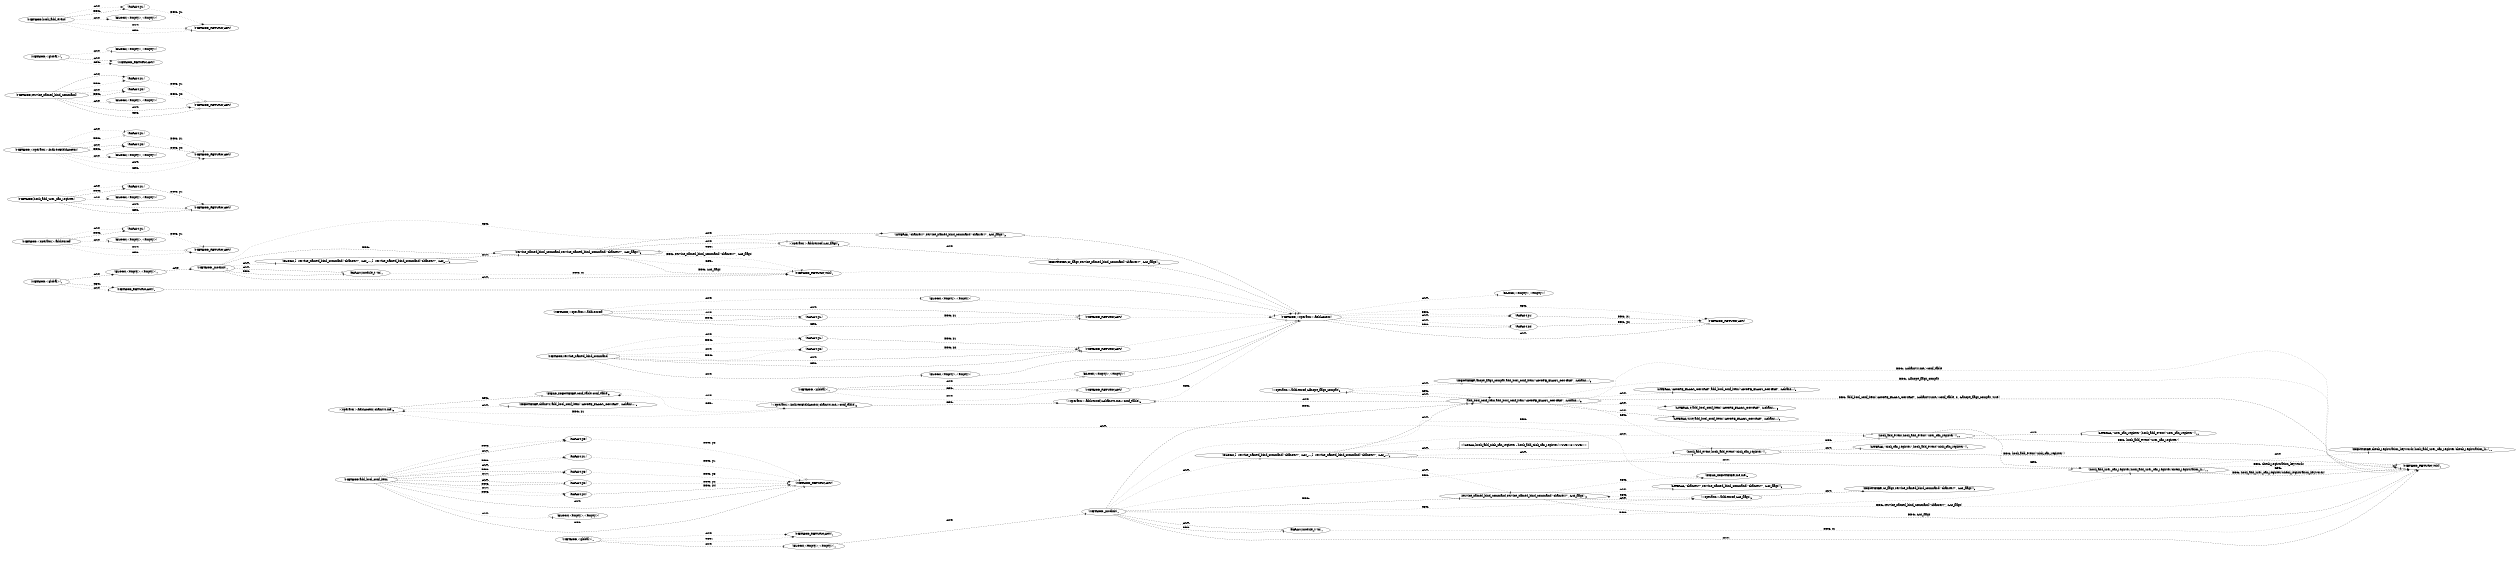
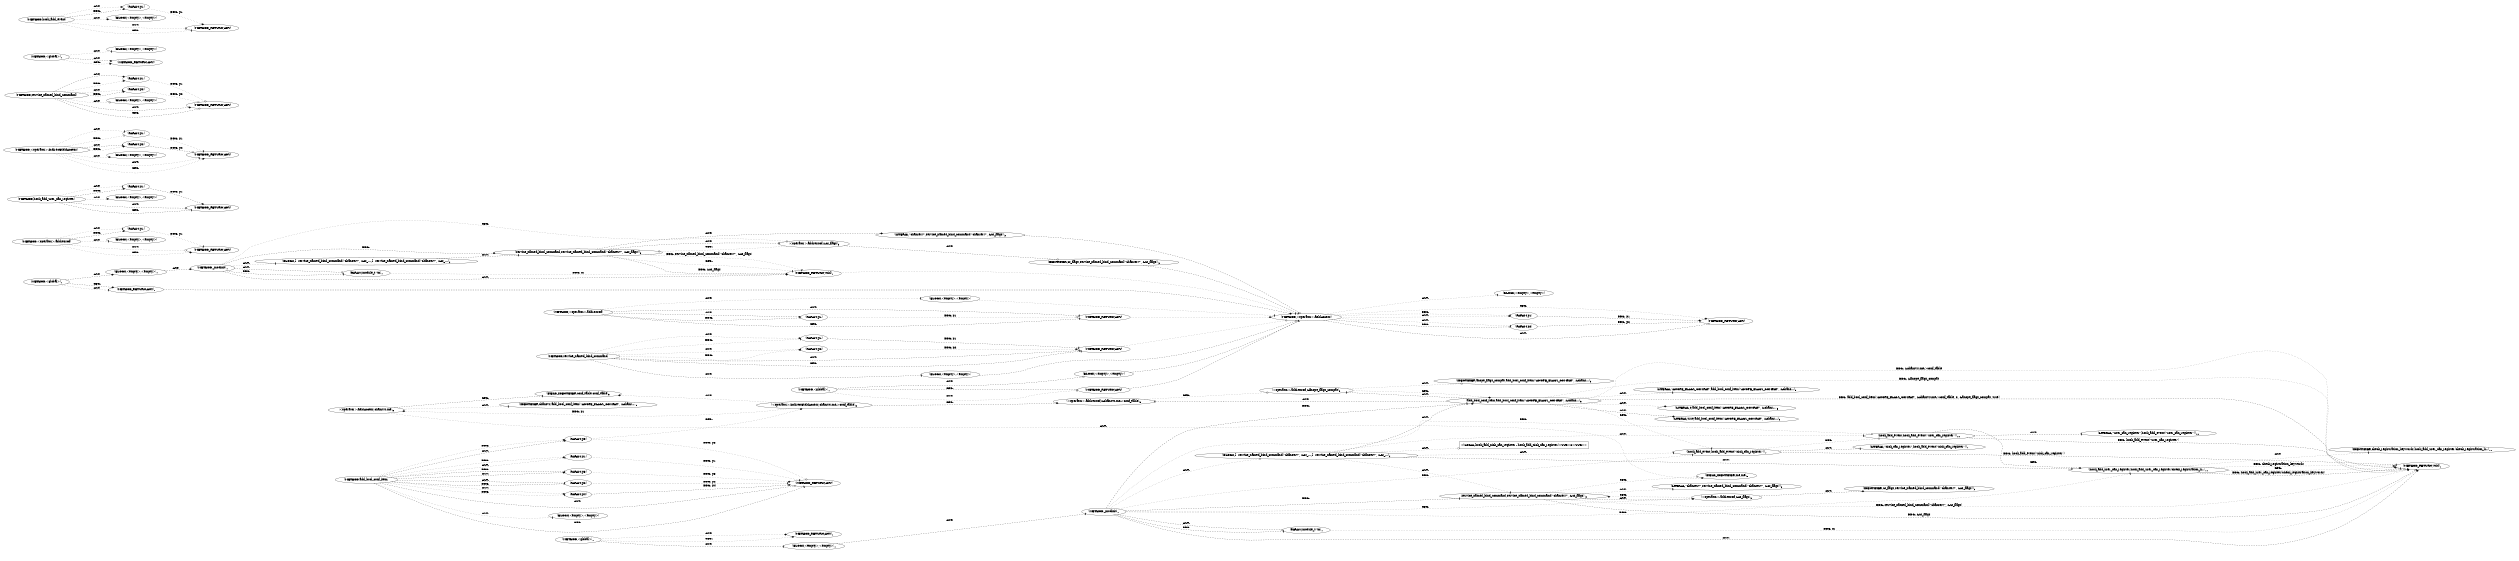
edge "(<operator>.addressOf,&chansvs.me->conf_table)" -> "(METHOD,<operator>.fieldAccess)": now "(<operator>.addressOf,&chansvs.me->conf_table)" -> "(<operator>.addressOf,&anope_flags_compat)"
edge "(<operator>.fieldAccess,chansvs.me)" -> "(FIELD_IDENTIFIER,conf_table,conf_table)": arrowhead odot -> tee
edge "(FIELD_IDENTIFIER,conf_table,conf_table)" -> "(<operator>.indirectFieldAccess,chansvs.me->conf_table)": now "(PARAM,p5)" -> "(<operator>.indirectFieldAccess,chansvs.me->conf_table)"
